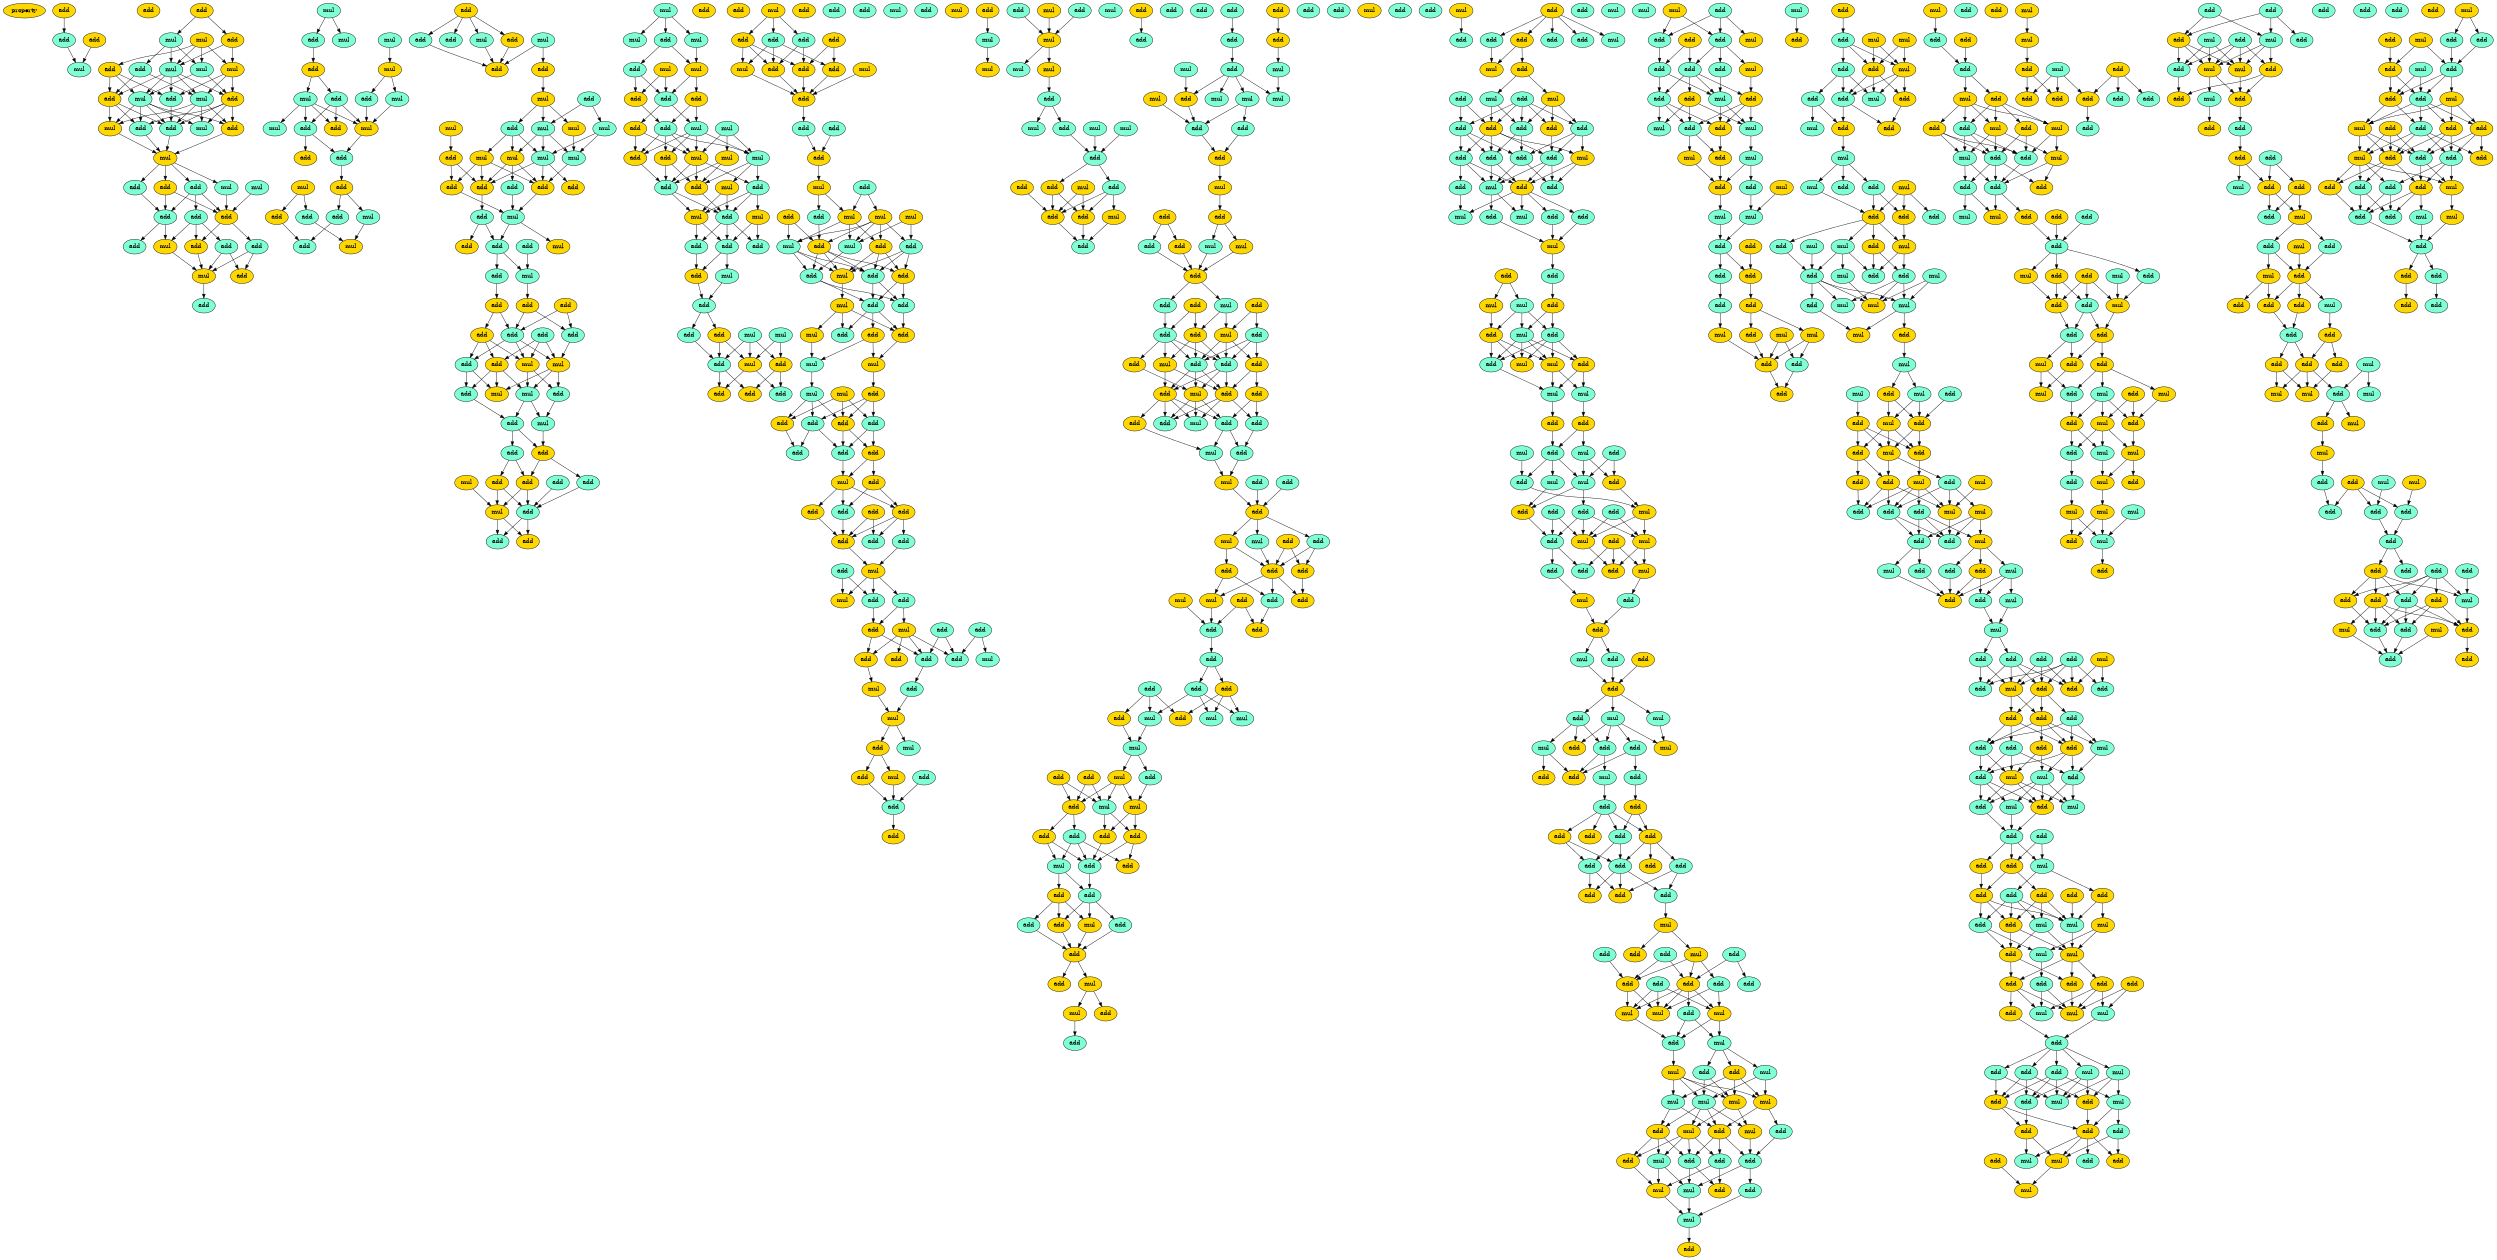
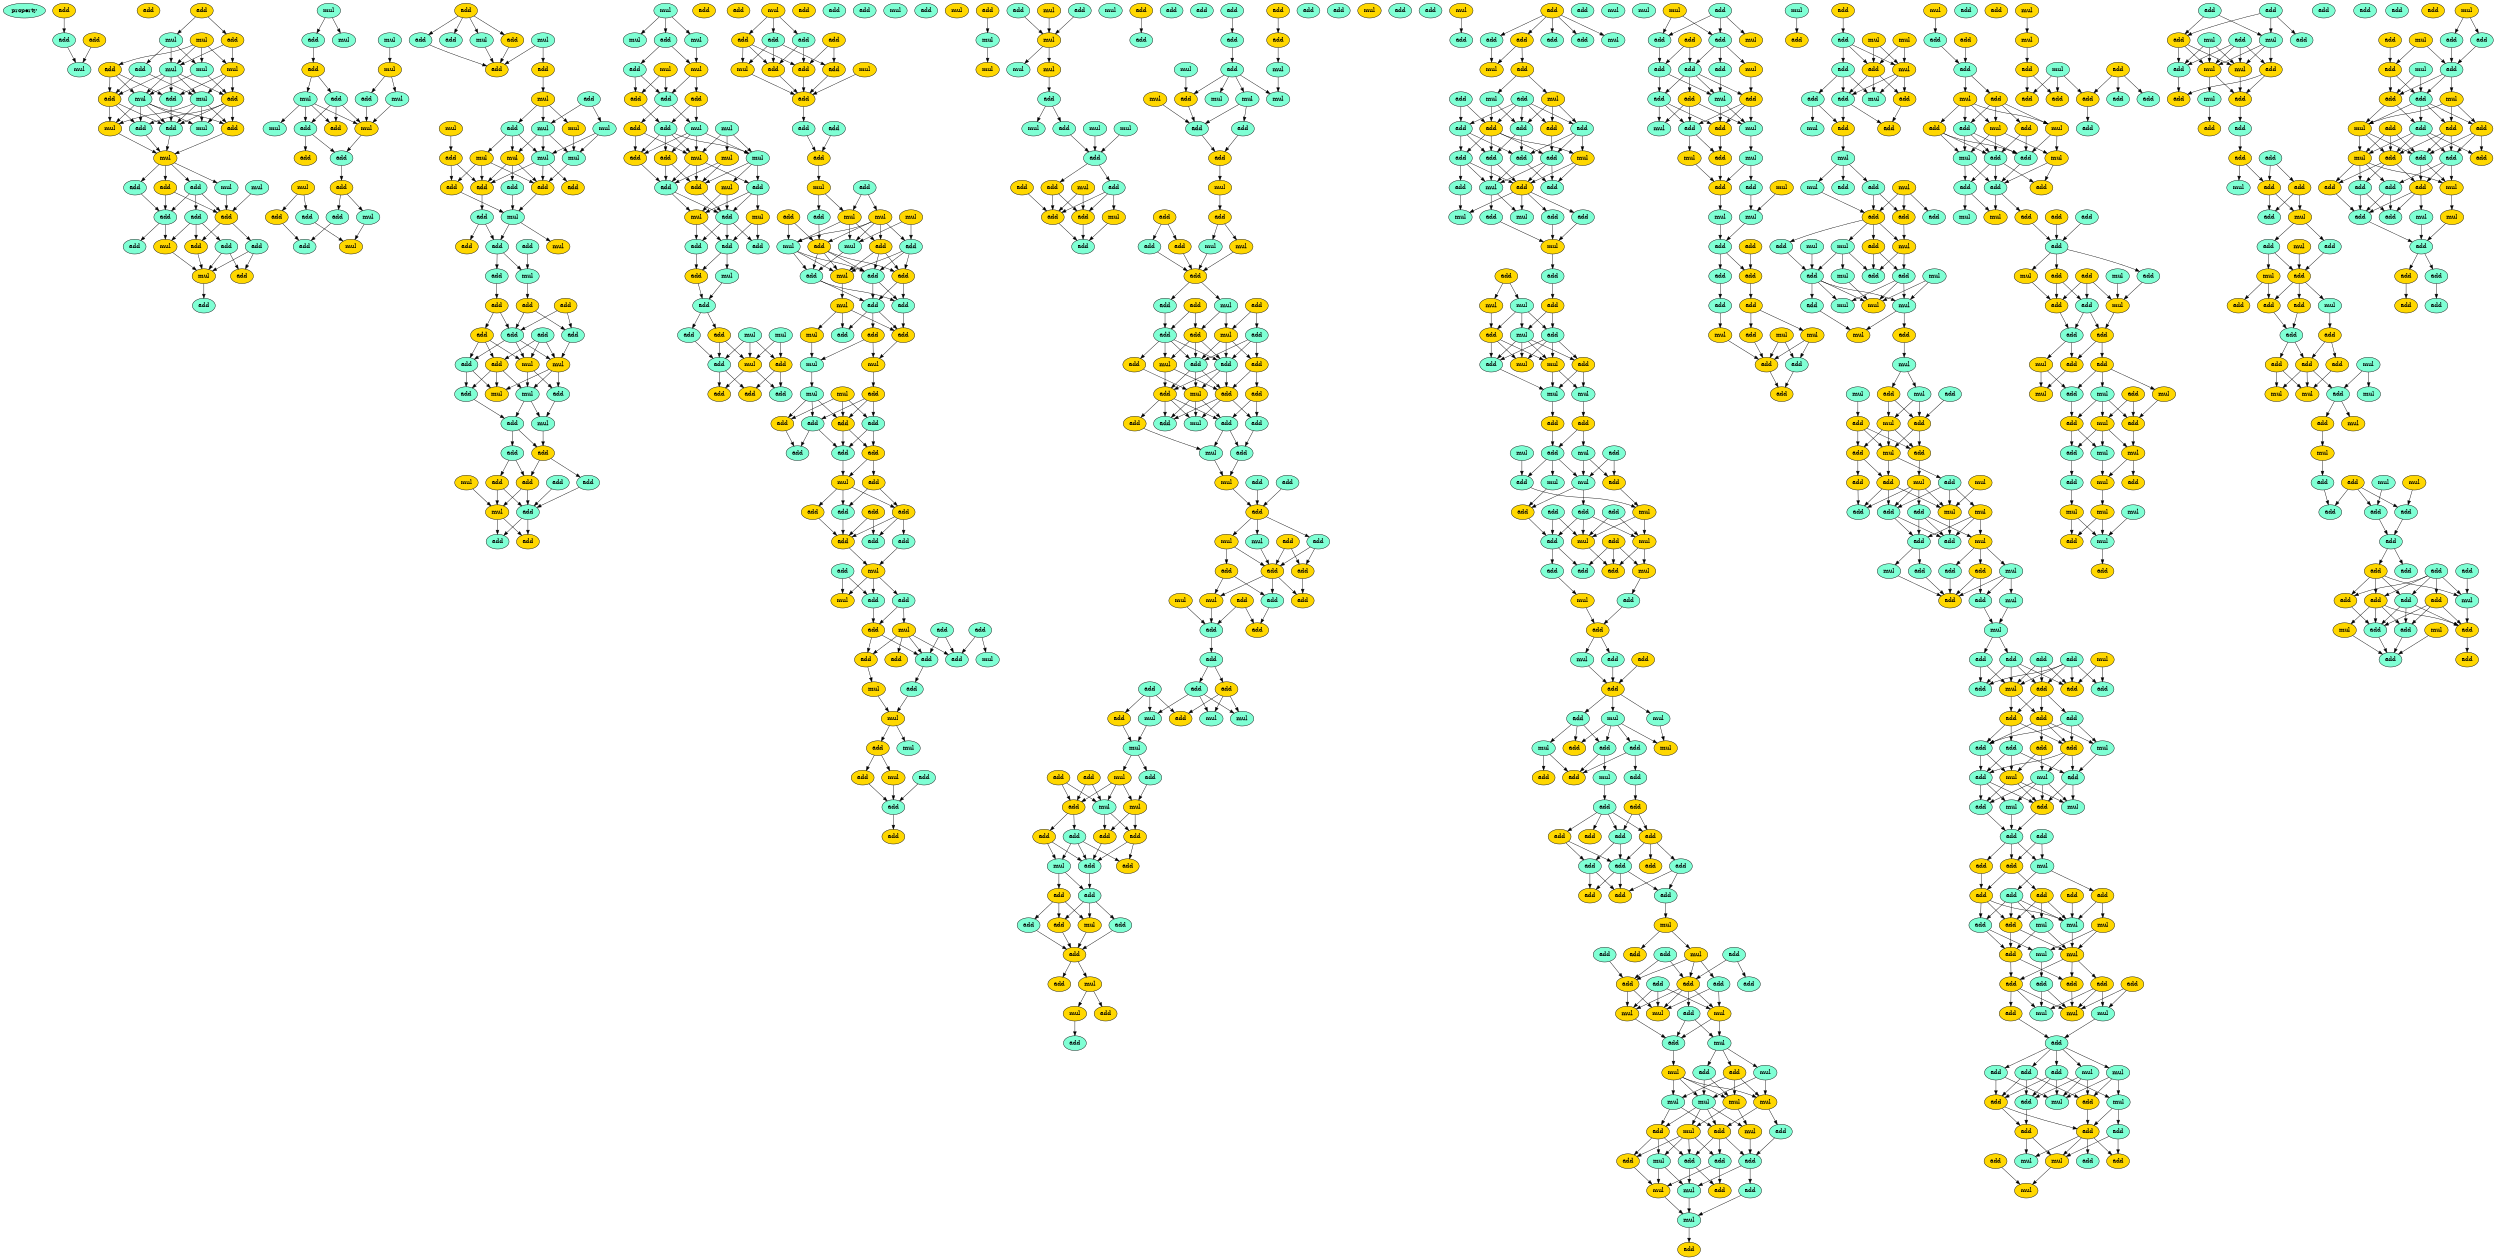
node "property": fillcolor gold -> aquamarine
